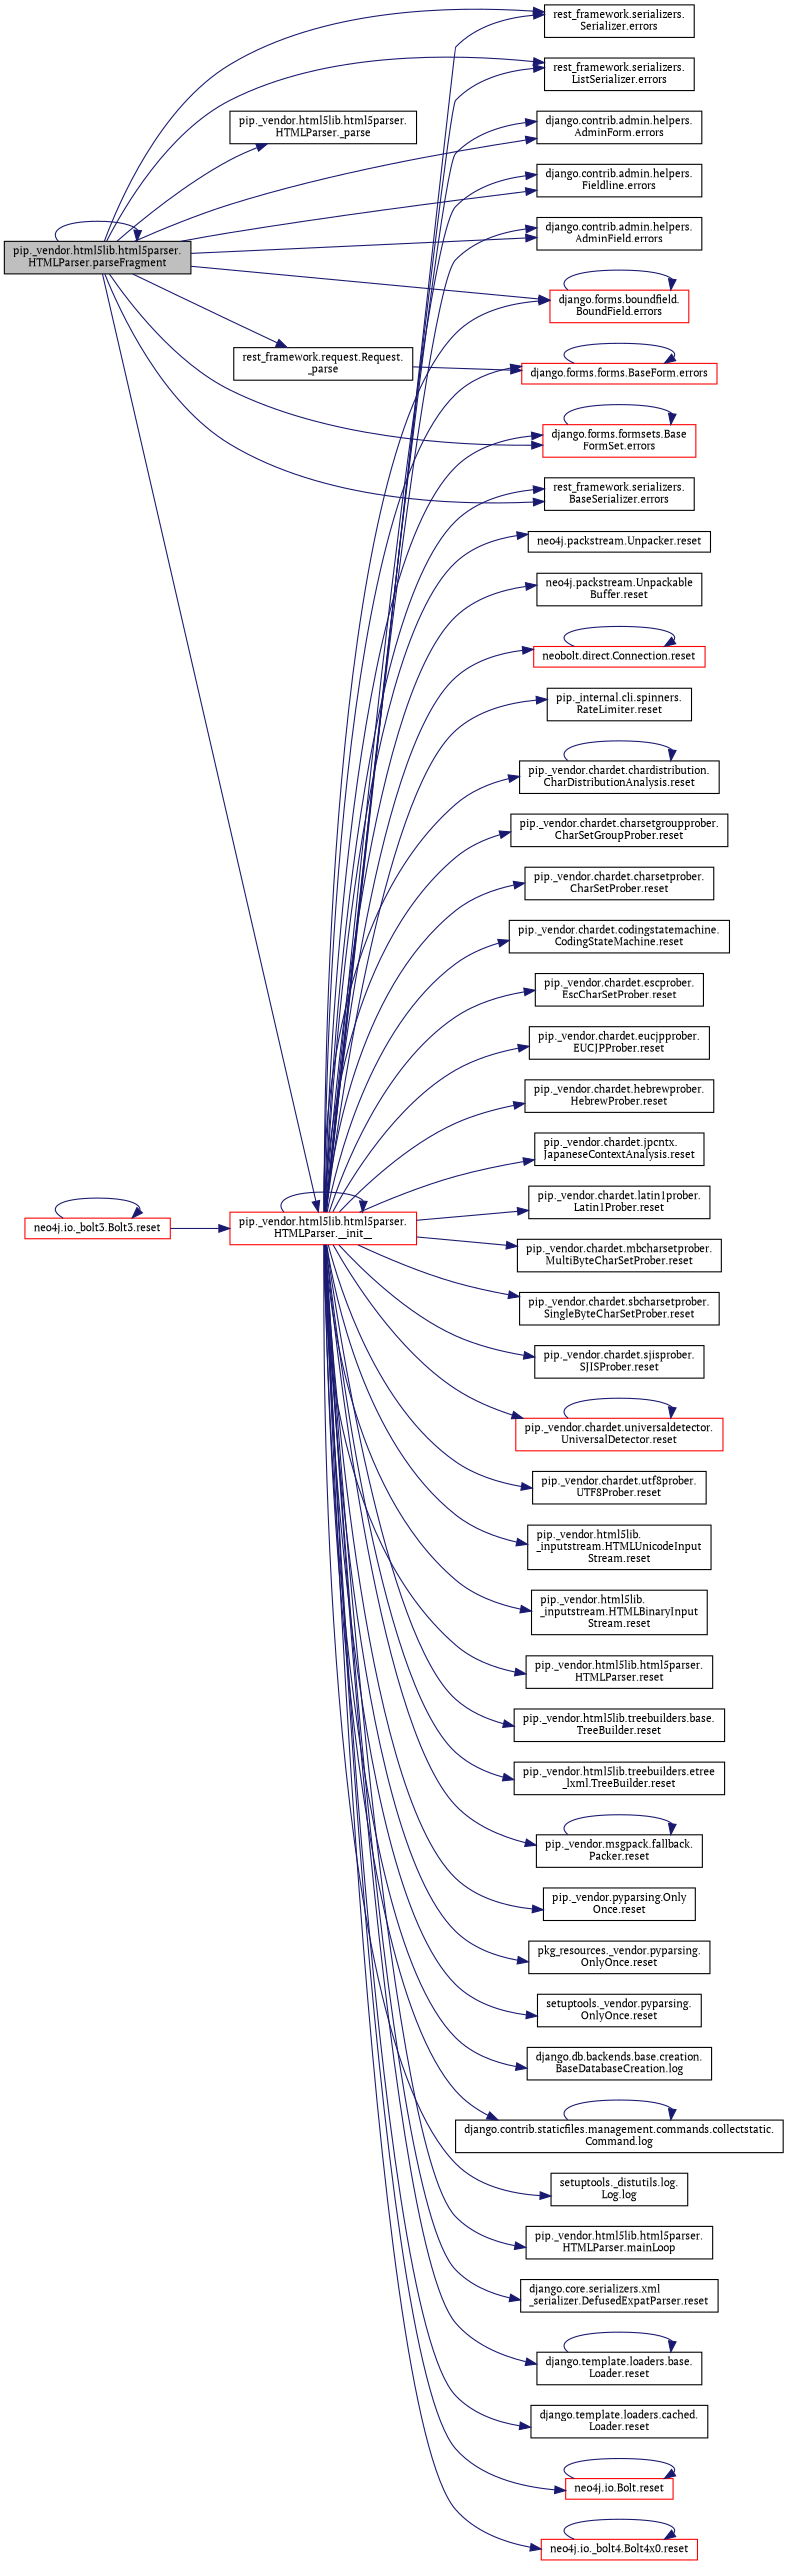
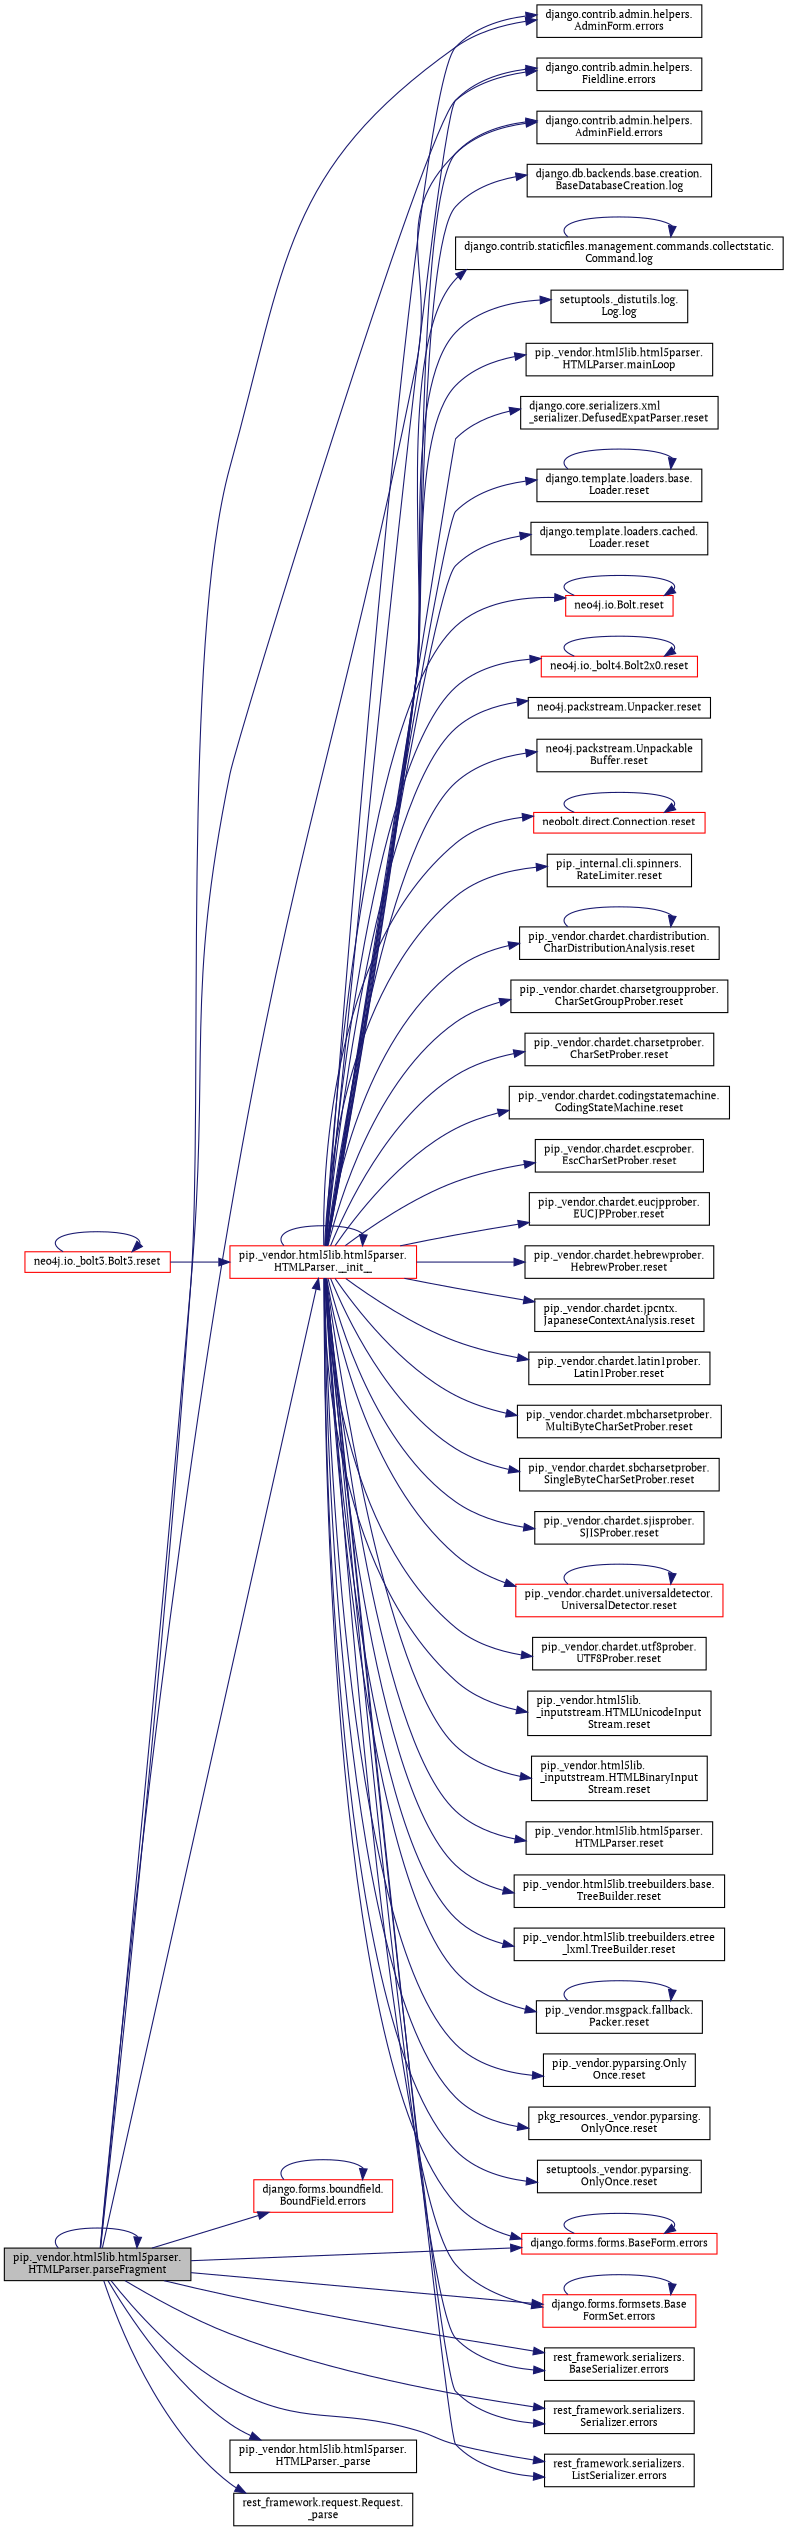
edge "rest_framework.request.Request. _parse" -> "django.forms.forms.BaseForm.errors": now "pip._vendor.html5lib.html5parser. HTMLParser.parseFragment" -> "django.forms.forms.BaseForm.errors"
edge "pip._vendor.html5lib.html5parser. HTMLParser.__init__" -> "django.forms.boundfield. BoundField.errors": removed
node "neo4j.io._bolt4.Bolt4x0.reset": label "neo4j.io._bolt4.Bolt4x0.reset" -> "neo4j.io._bolt4.Bolt2x0.reset"
